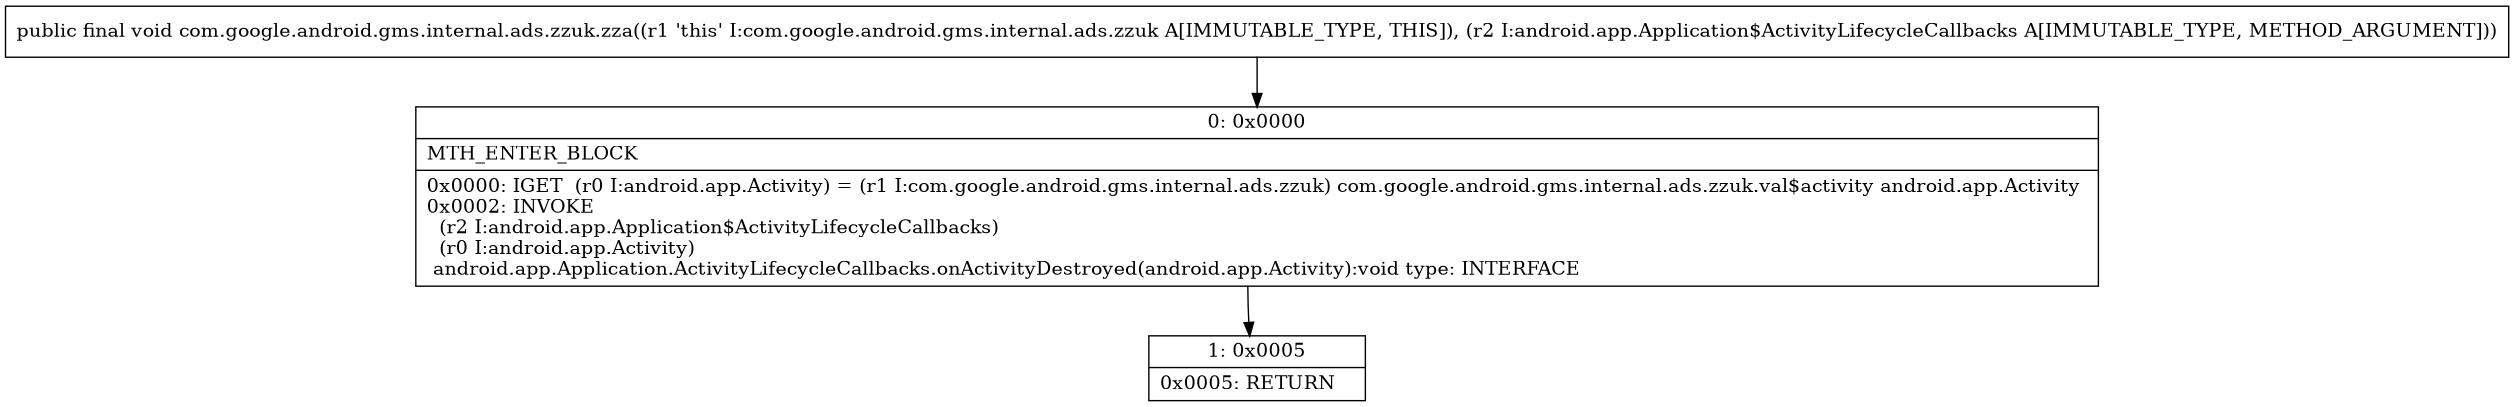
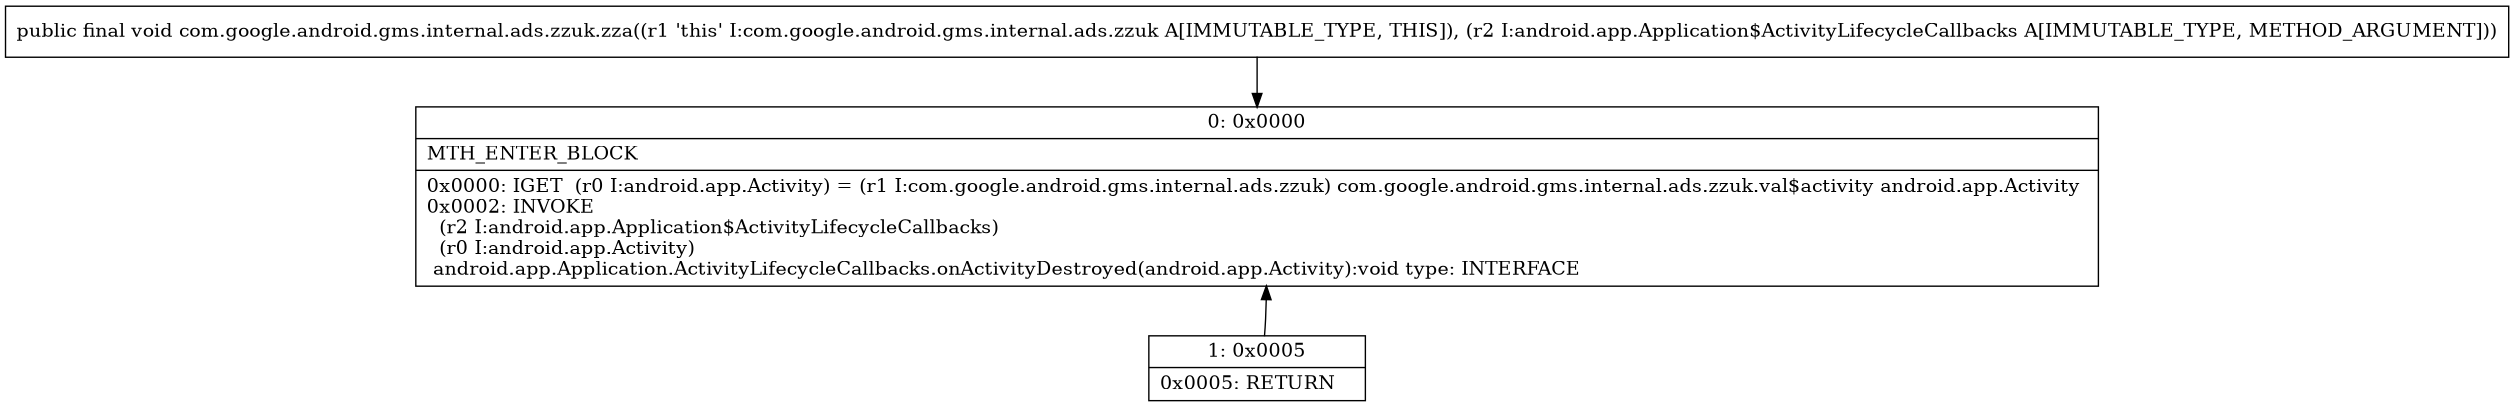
edge "0: 0x0000" -> "1: 0x0005": reversed
